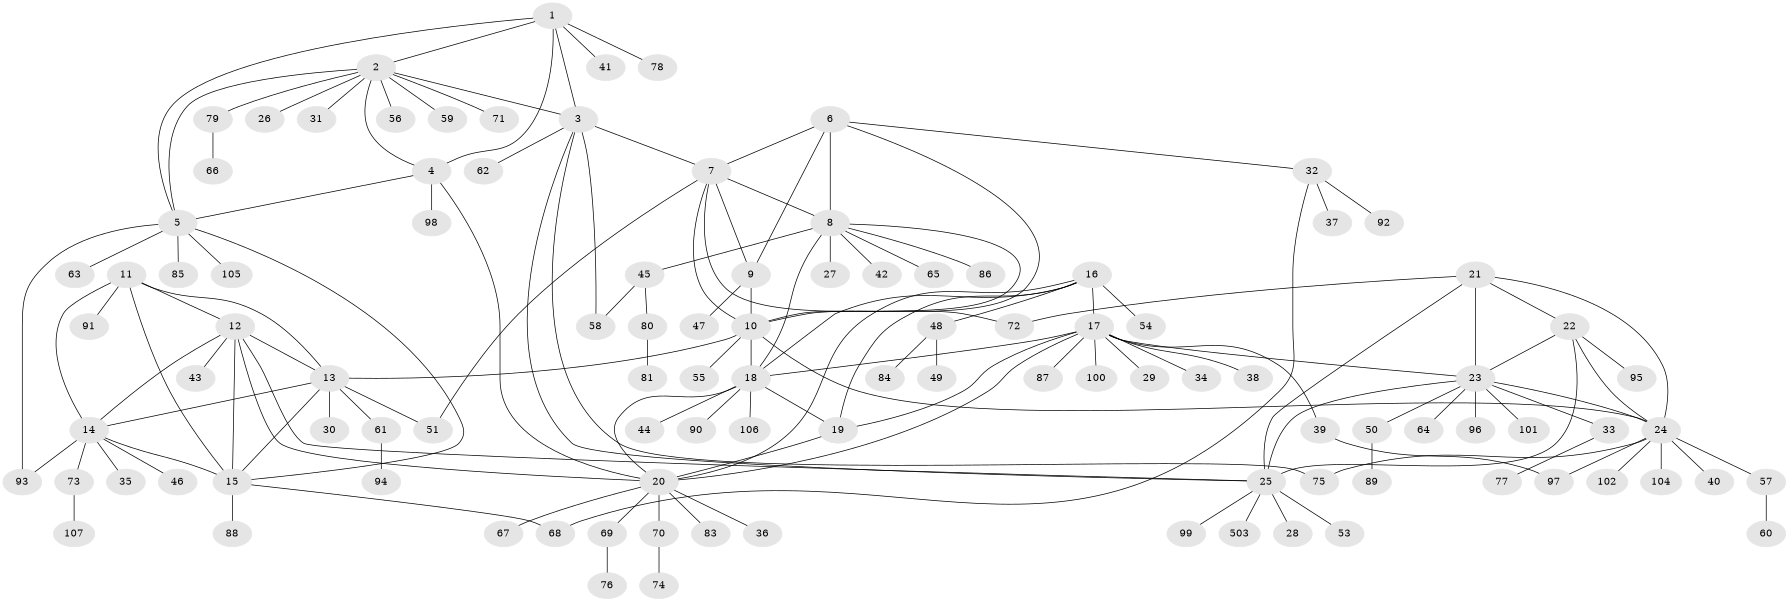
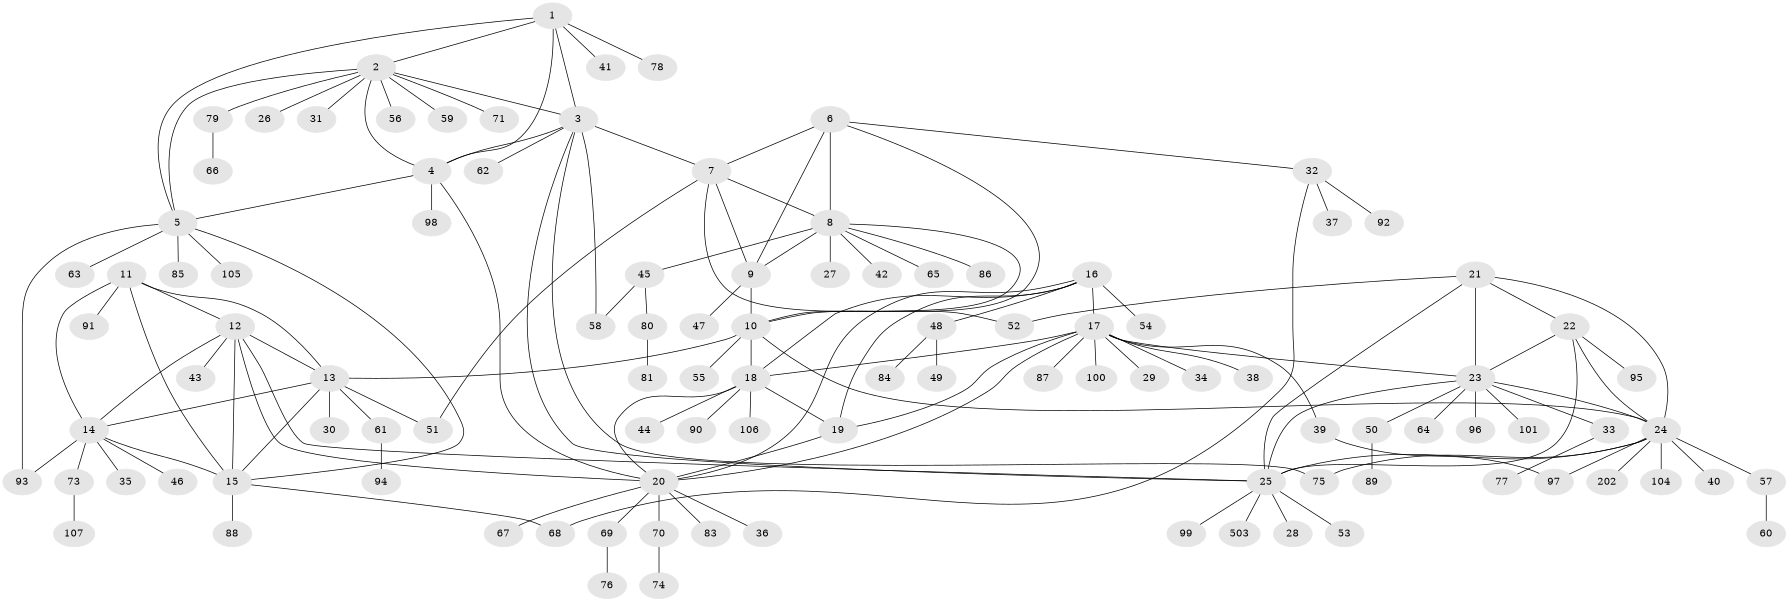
edge "3" -- "4": added
edge "7" -- "10": removed
edge "8" -- "18": now "8" -- "9"
node "72": label "72" -> "52"
edge "24" -- "25": added
node "102": label "102" -> "202"
